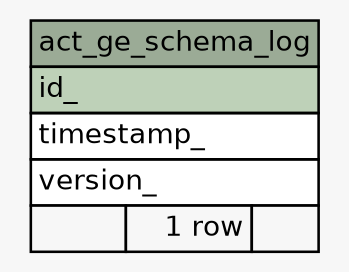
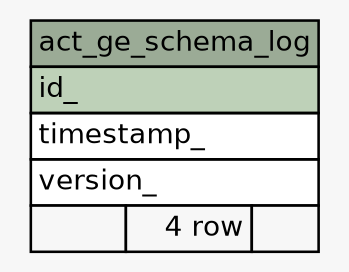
node "act_ge_schema_log": text "1 row" -> "4 row"
